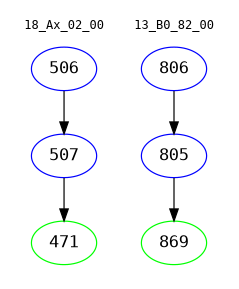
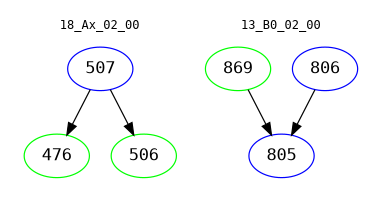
cluster "13_B0_82_00": label "13_B0_82_00" -> "13_B0_02_00"
node "506": color blue -> green
edge "506" -> "507": reversed
edge "805" -> "869": reversed
node "471": label "471" -> "476"
